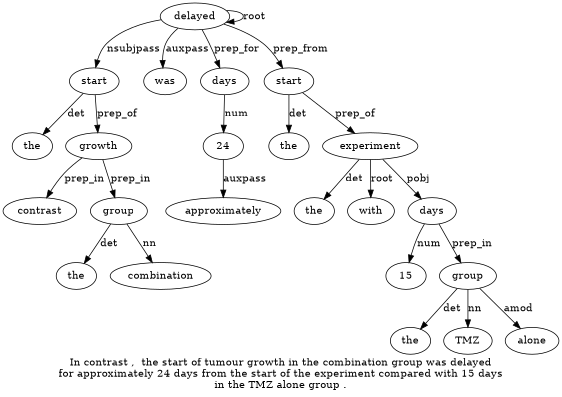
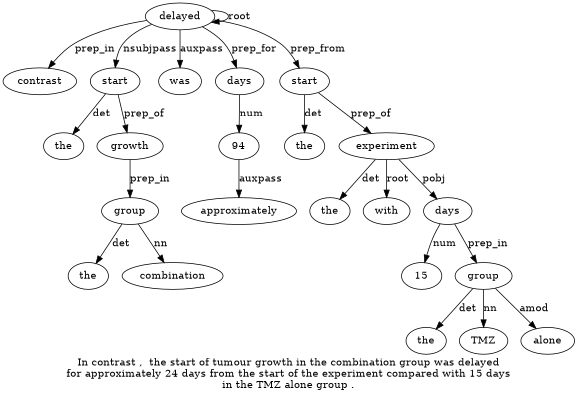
node "24": label "24" -> "94"
edge "growth" -> "contrast": now "delayed" -> "contrast"
